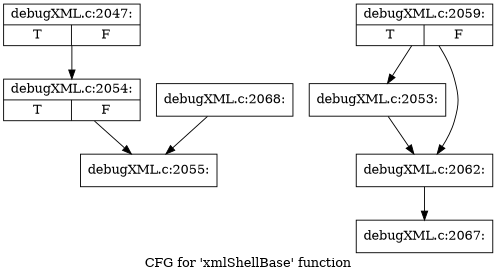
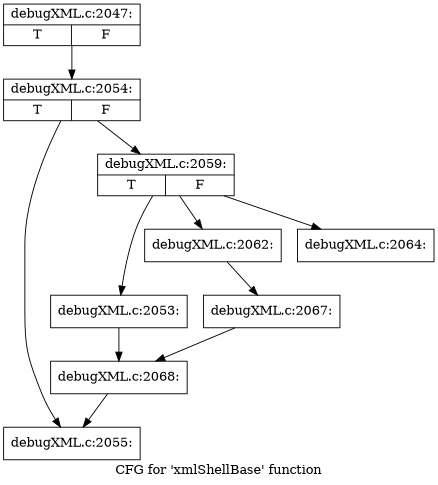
edge "debugXML.c:2053:" -> "debugXML.c:2062:": now "debugXML.c:2053:" -> "debugXML.c:2068:"
edge "debugXML.c:2054:" -> "debugXML.c:2059:": added
node "debugXML.c:2064:": added
edge "debugXML.c:2067:" -> "debugXML.c:2068:": added
